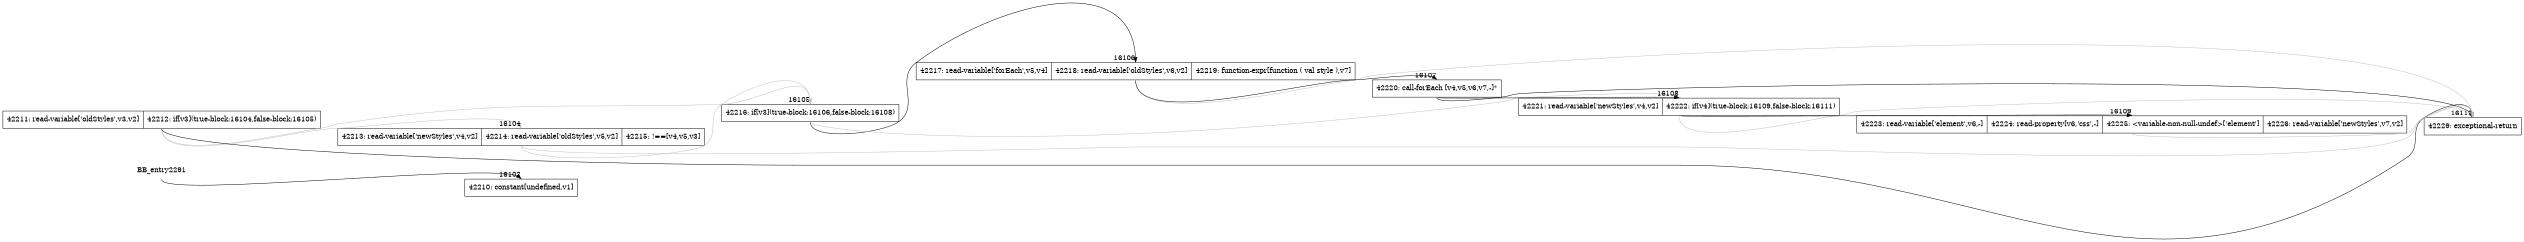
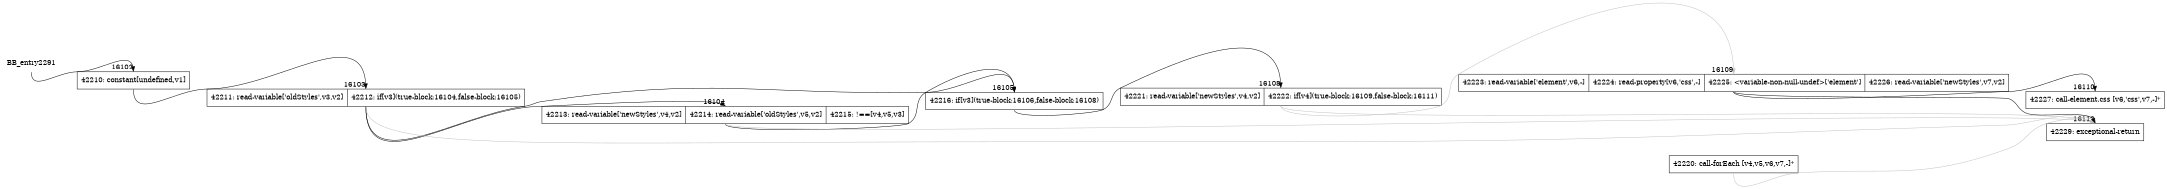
node "42217: read-variable['forEach',v5,v4]": removed
edge "42210: constant[undefined,v1]" -> "42211: read-variable['oldStyles',v3,v2]": added
edge "42220: call-forEach [v4,v5,v6,v7,-]*" -> "42229: exceptional-return": color black -> gray
edge "42220: call-forEach [v4,v5,v6,v7,-]*" -> "42221: read-variable['newStyles',v4,v2]": removed
node "42227: call-element.css [v6,'css',v7,-]*": added
edge "42211: read-variable['oldStyles',v3,v2]" -> "42216: if[v3](true-block:16106,false-block:16108)": color gray -> black
edge "42221: read-variable['newStyles',v4,v2]" -> "42223: read-variable['element',v6,-]": color black -> gray
edge "42216: if[v3](true-block:16106,false-block:16108)" -> "42221: read-variable['newStyles',v4,v2]": color gray -> black
edge "42211: read-variable['oldStyles',v3,v2]" -> "42213: read-variable['newStyles',v4,v2]": color gray -> black
edge "42223: read-variable['element',v6,-]" -> "42229: exceptional-return": color gray -> black
edge "42213: read-variable['newStyles',v4,v2]" -> "42216: if[v3](true-block:16106,false-block:16108)": color gray -> black
edge "42211: read-variable['oldStyles',v3,v2]" -> "42229: exceptional-return": color black -> gray
